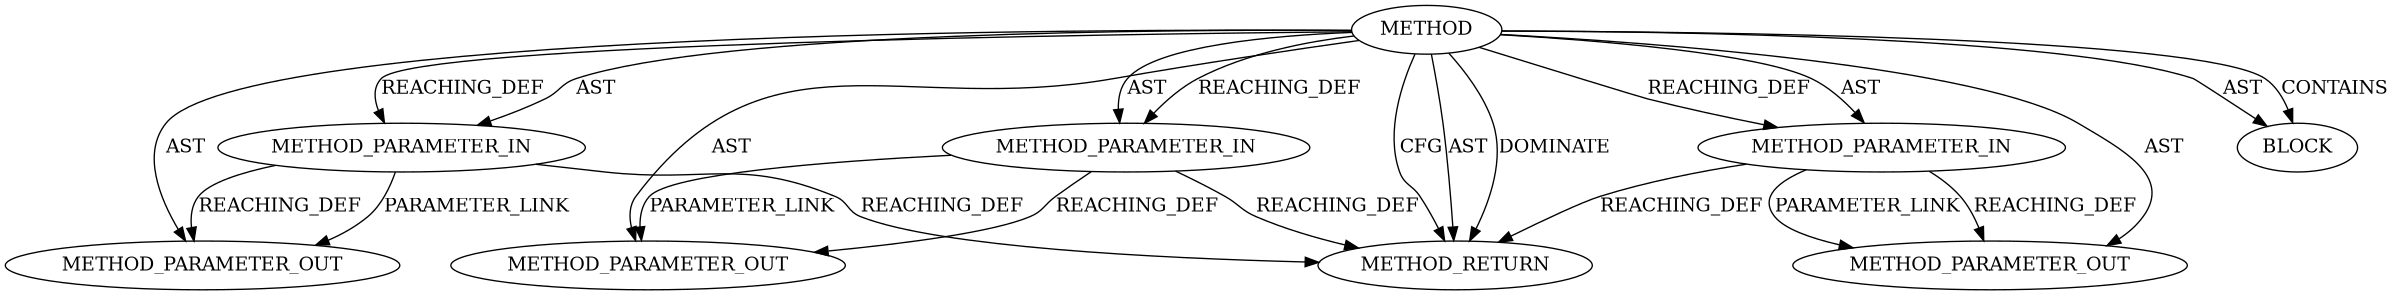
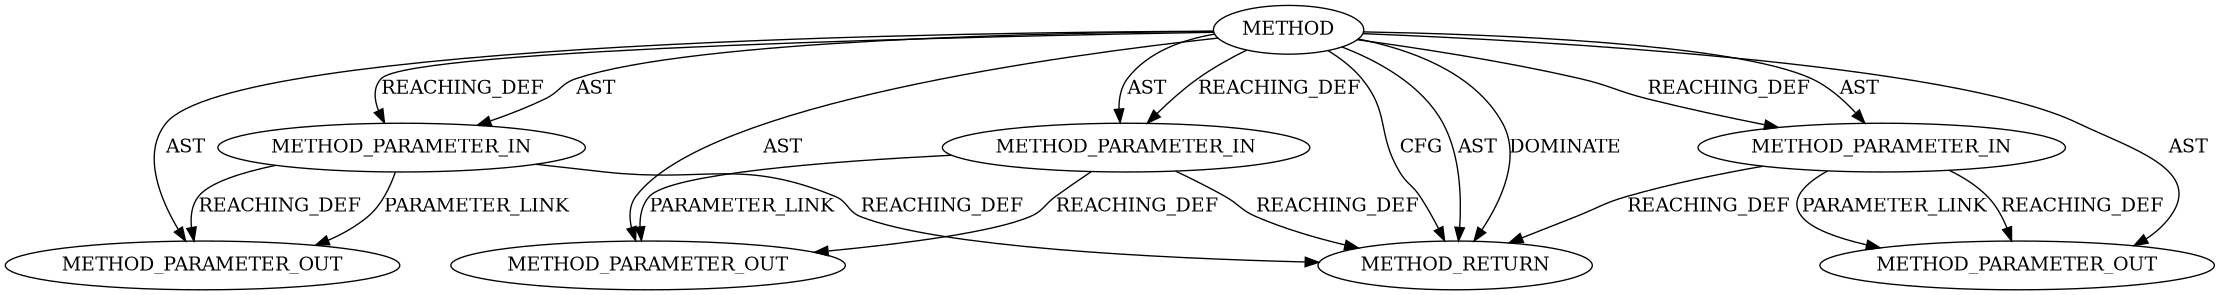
node "BLOCK": removed
